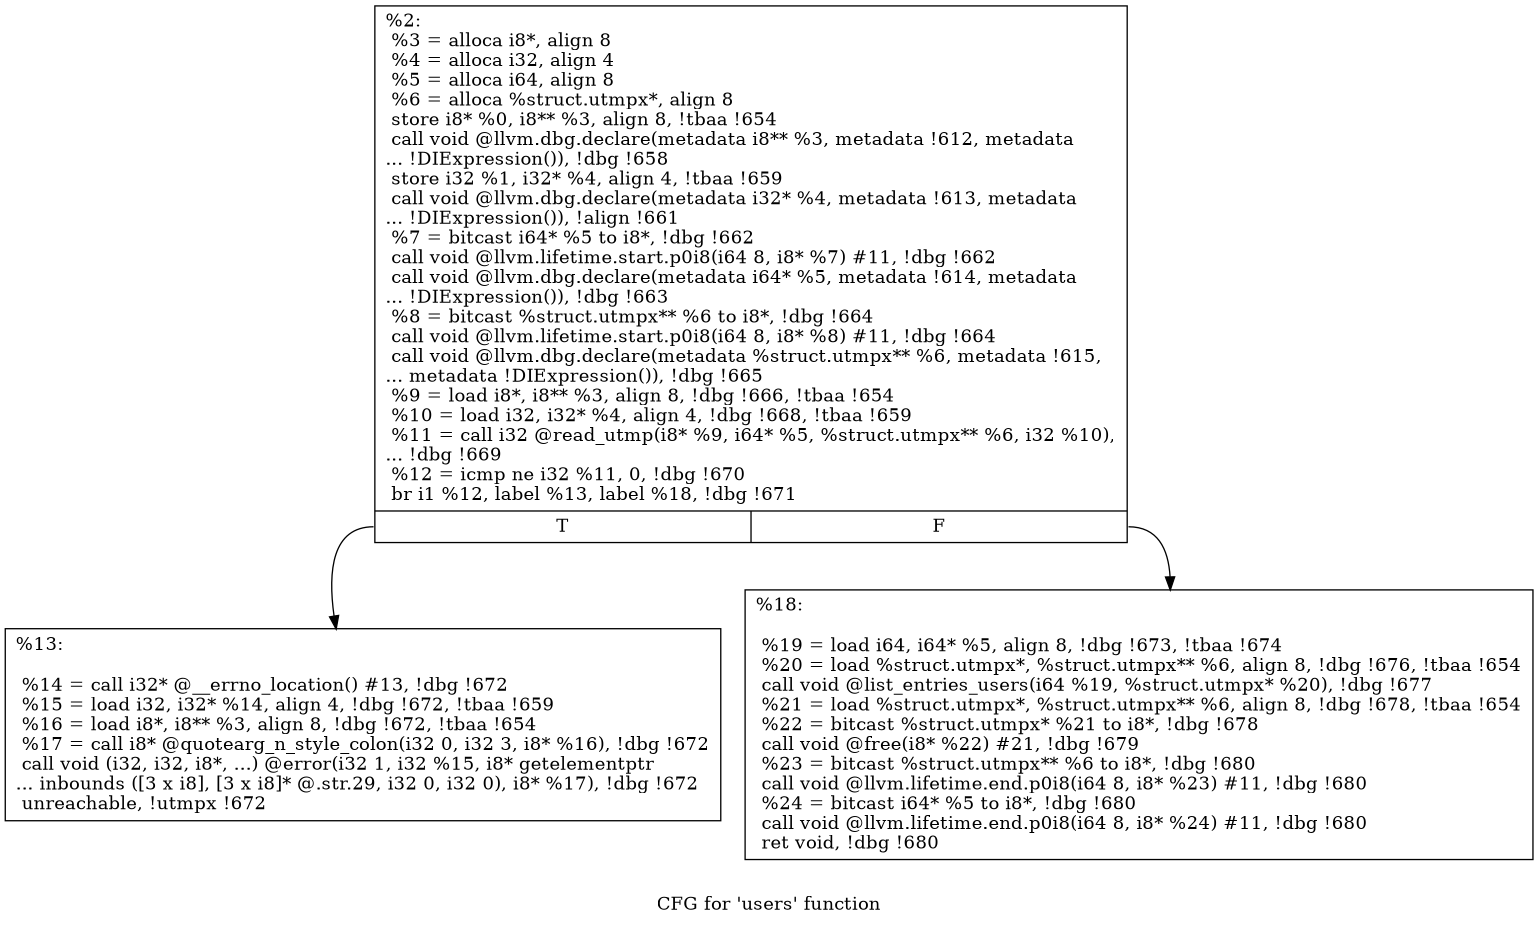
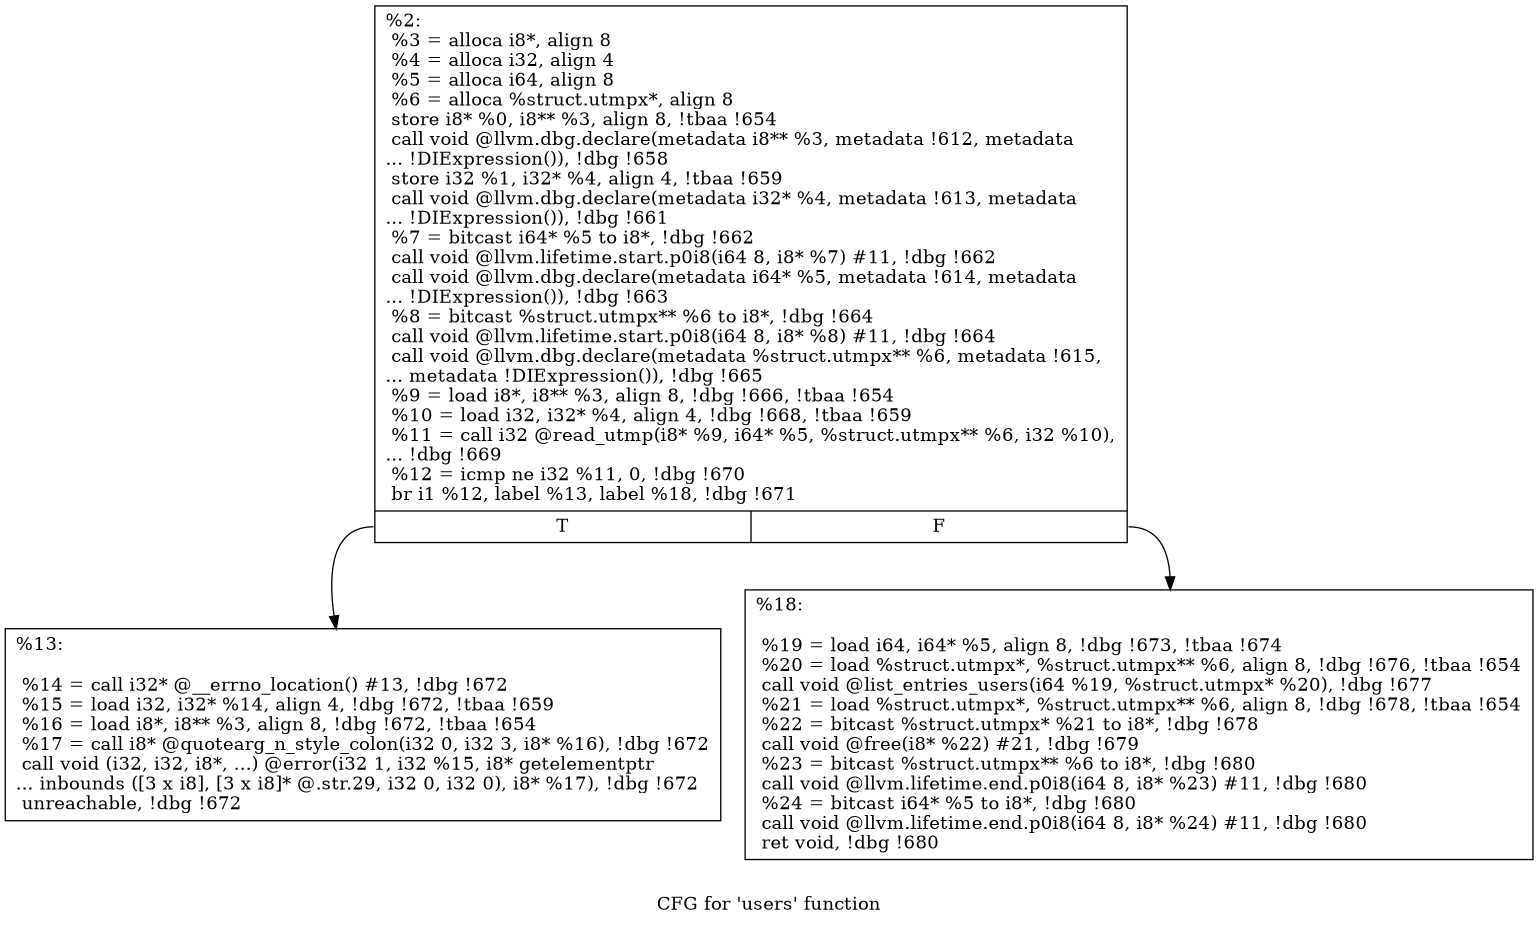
node "%2:": text "... !DIExpression()), !align !661" -> "... !DIExpression()), !dbg !661"
node "%13:": text "unreachable, !utmpx !672" -> "unreachable, !dbg !672"
